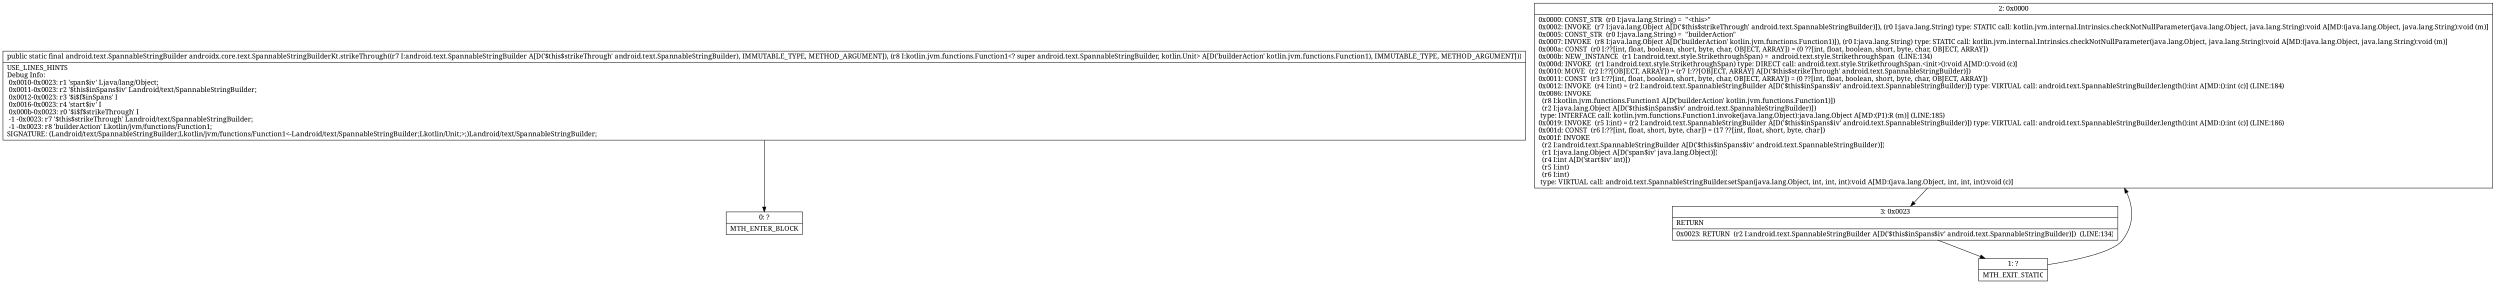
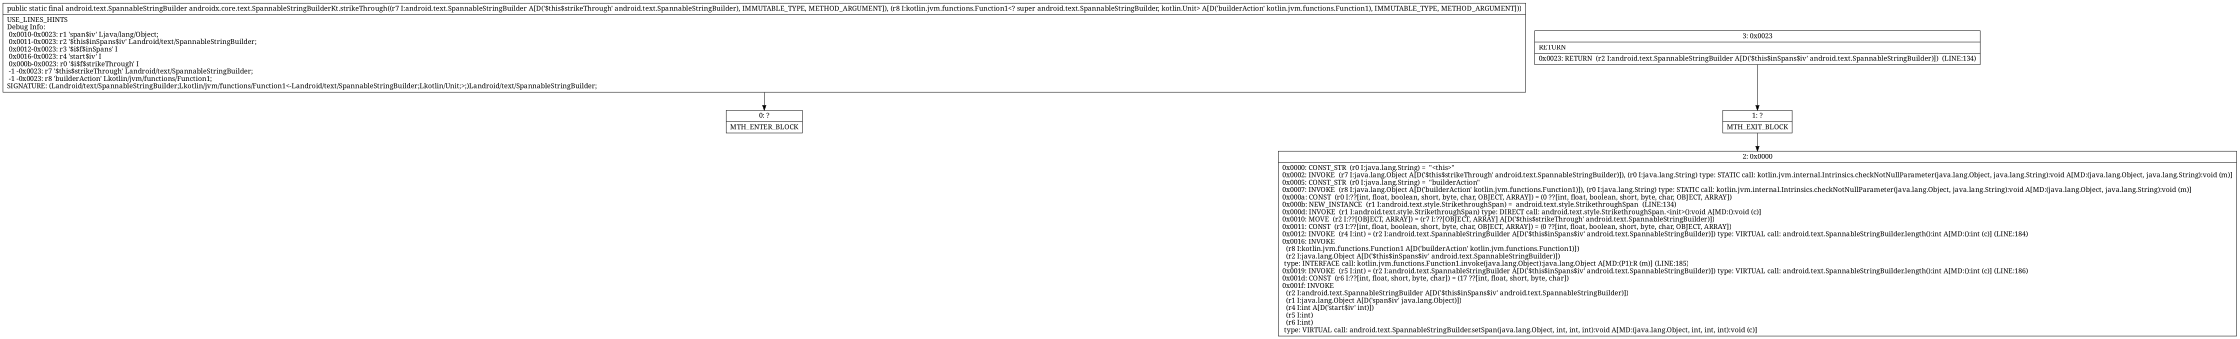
node "2: 0x0000": text "0x0086: INVOKE" -> "0x0016: INVOKE"
edge "2: 0x0000" -> "3: 0x0023": removed
node "1: ?": text "MTH_EXIT_STATIC" -> "MTH_EXIT_BLOCK"
